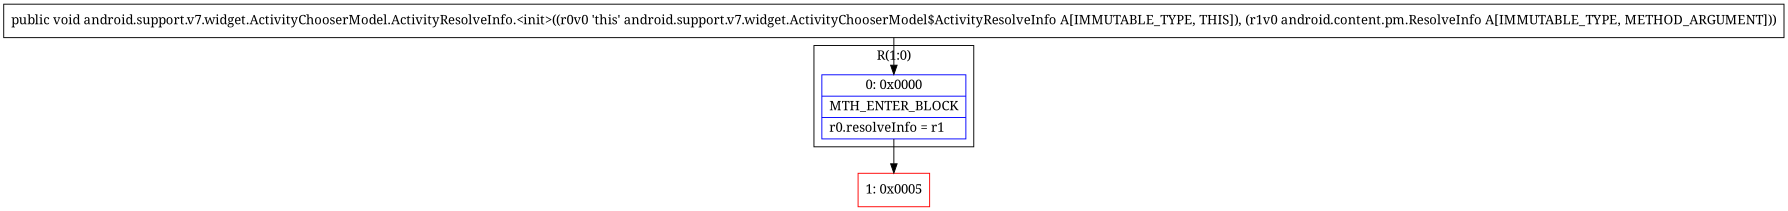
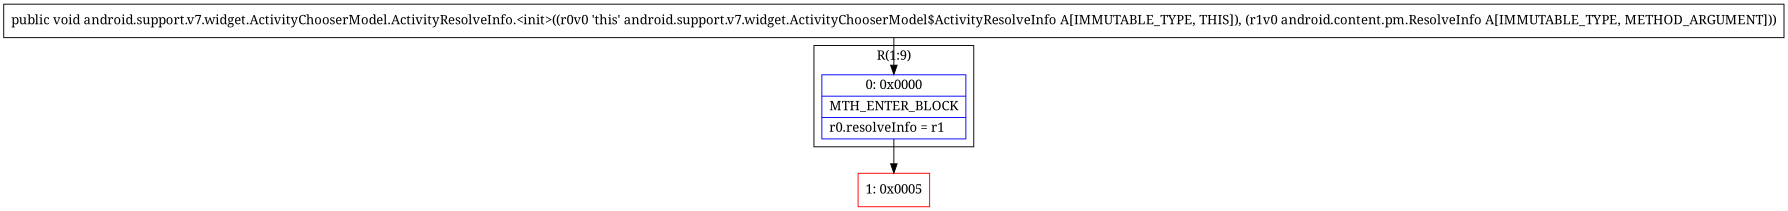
cluster "R(1:0)": label "R(1:0)" -> "R(1:9)"
